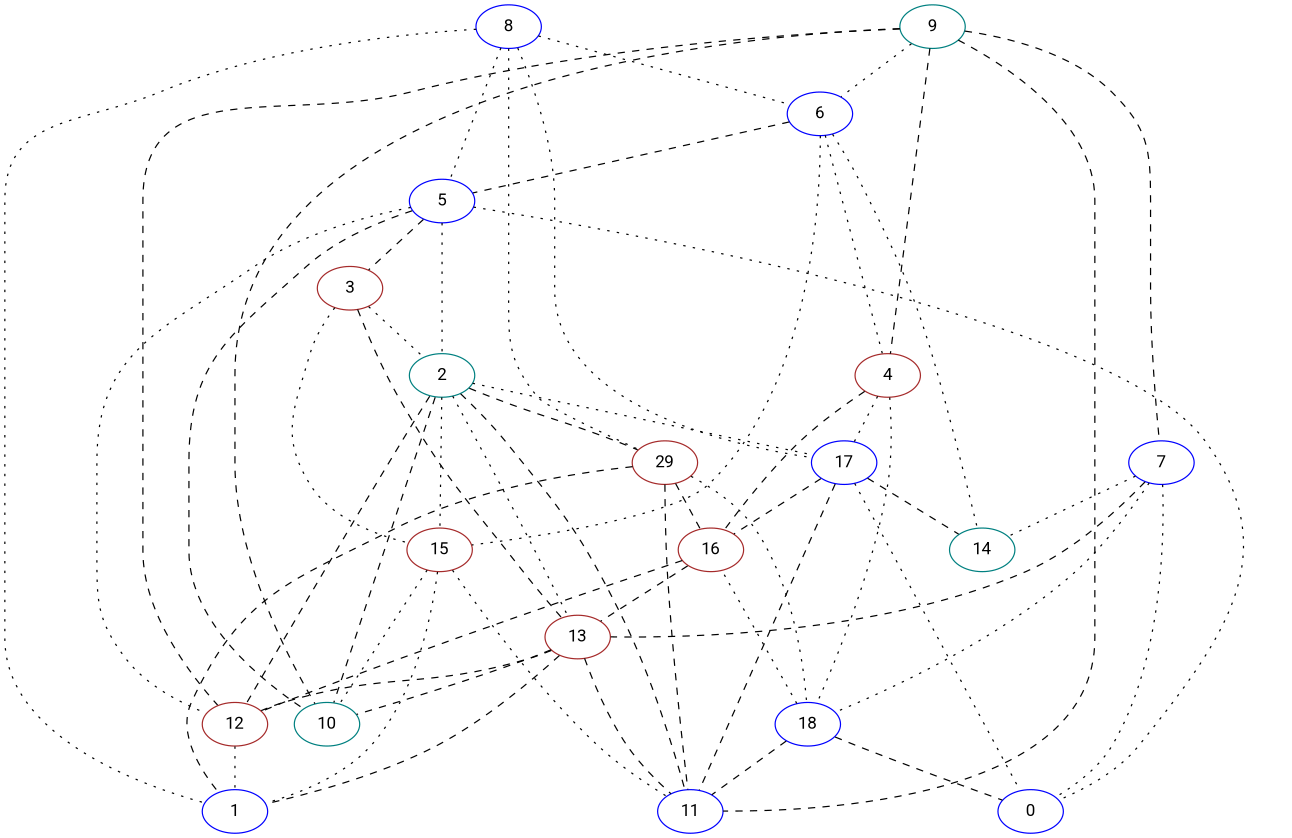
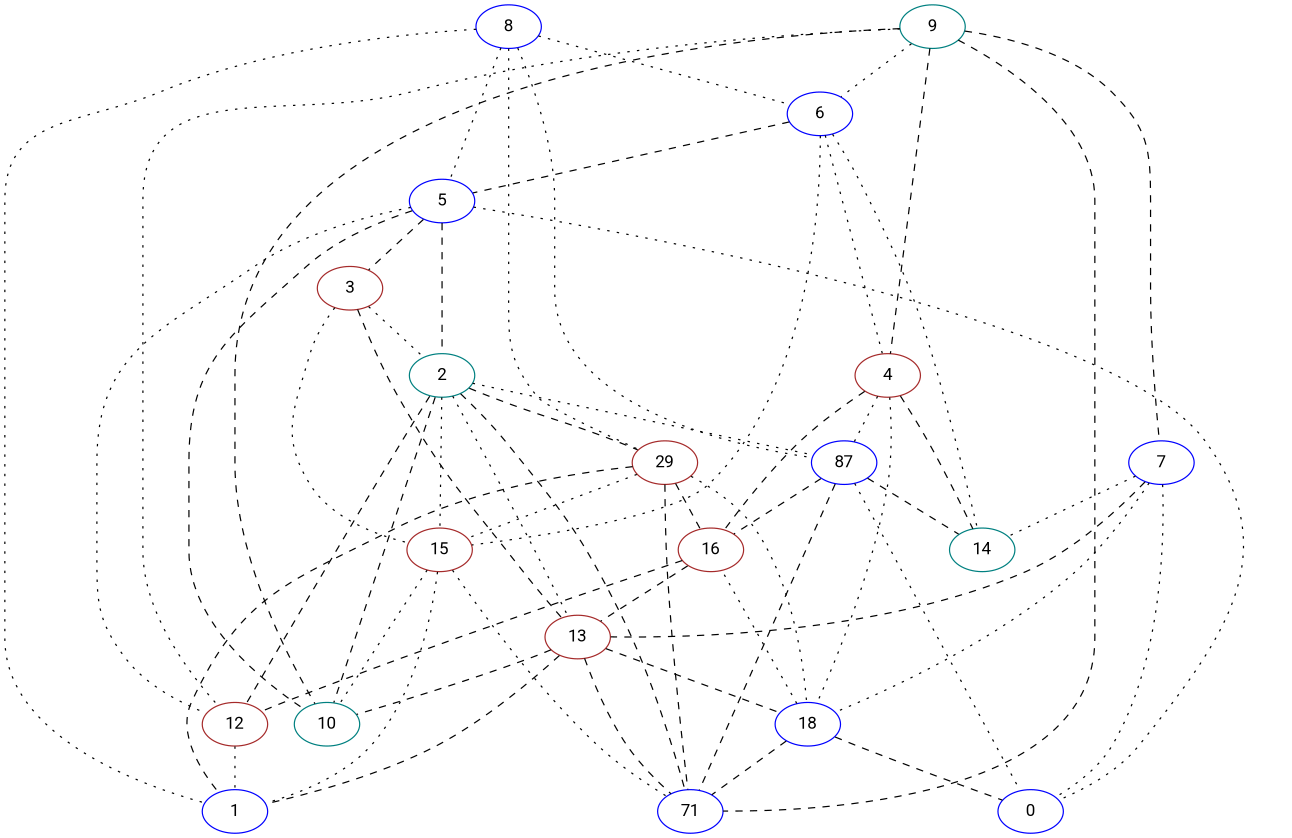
edge "9" -- "12": style dashed -> dotted
edge "5" -- "2": style dotted -> dashed
edge "4" -- "14": added
node "17": label "17" -> "87"
edge "29" -- "15": added
edge "13" -- "12": now "13" -- "18"
node "11": label "11" -> "71"
